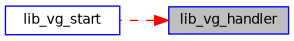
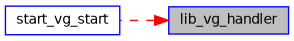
node "lib_vg_start": label "lib_vg_start" -> "start_vg_start"
